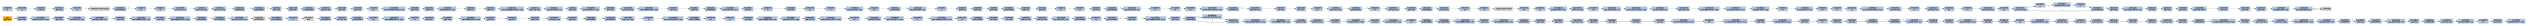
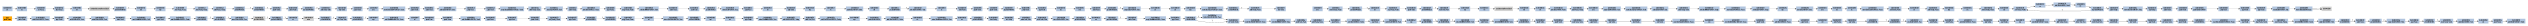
node "0x00408218 incl %ecx": removed
